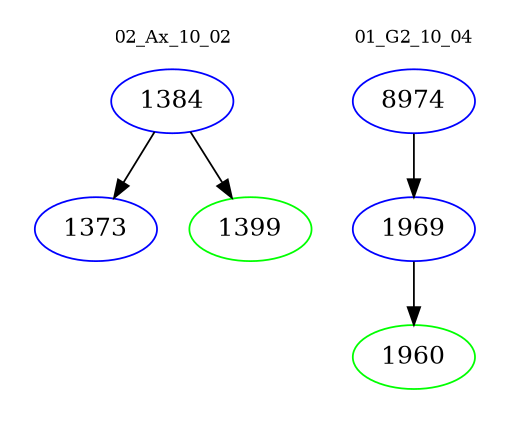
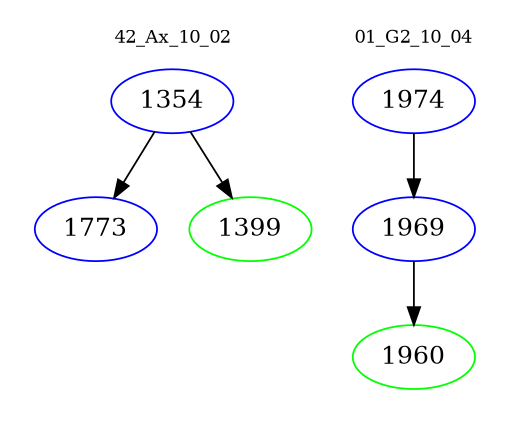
cluster "02_Ax_10_02": label "02_Ax_10_02" -> "42_Ax_10_02"
node "1384": label "1384" -> "1354"
node "8974": label "8974" -> "1974"
node "1373": label "1373" -> "1773"
